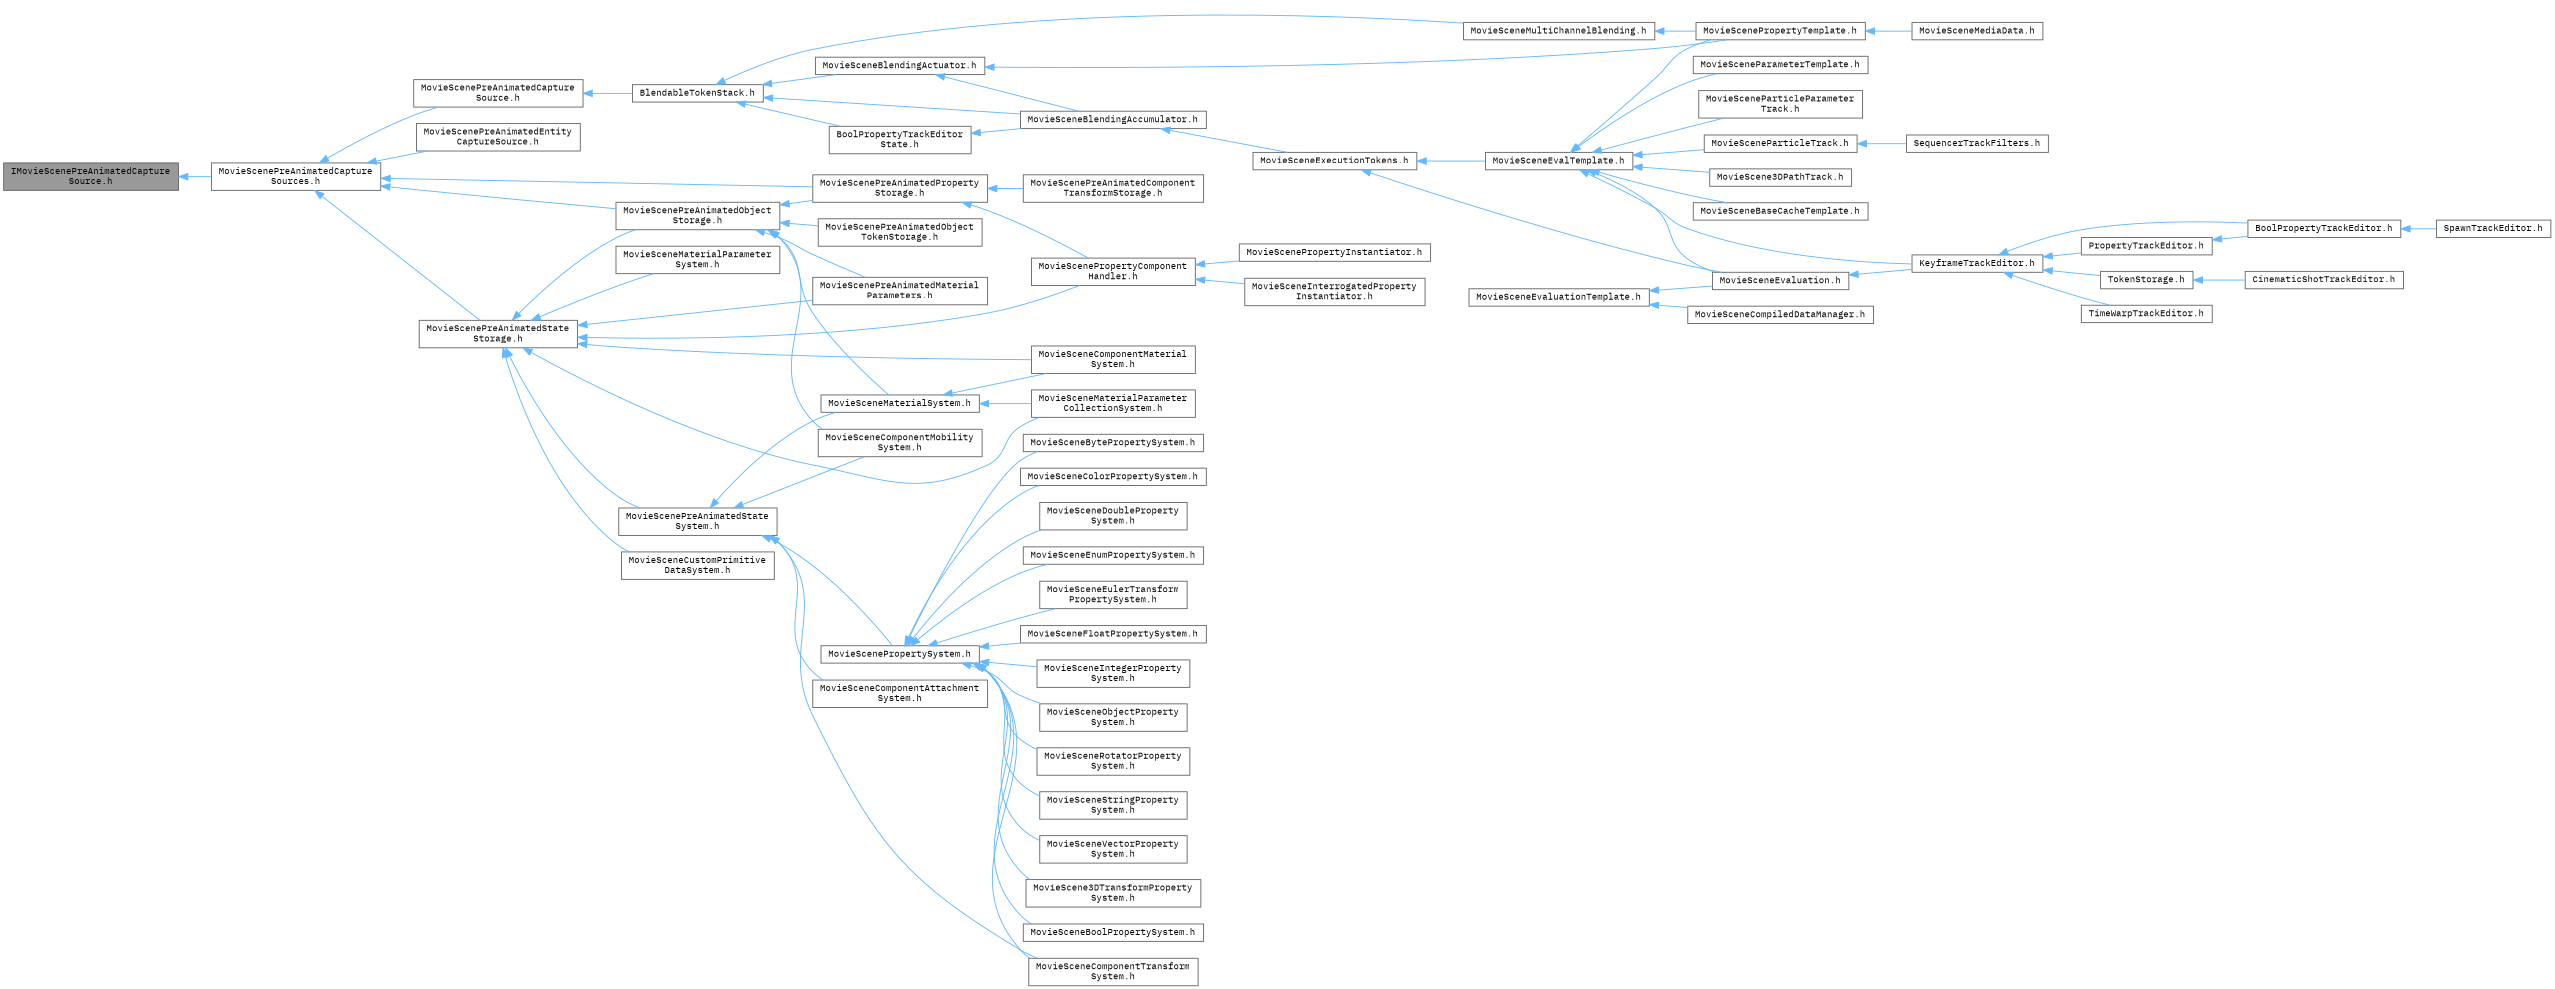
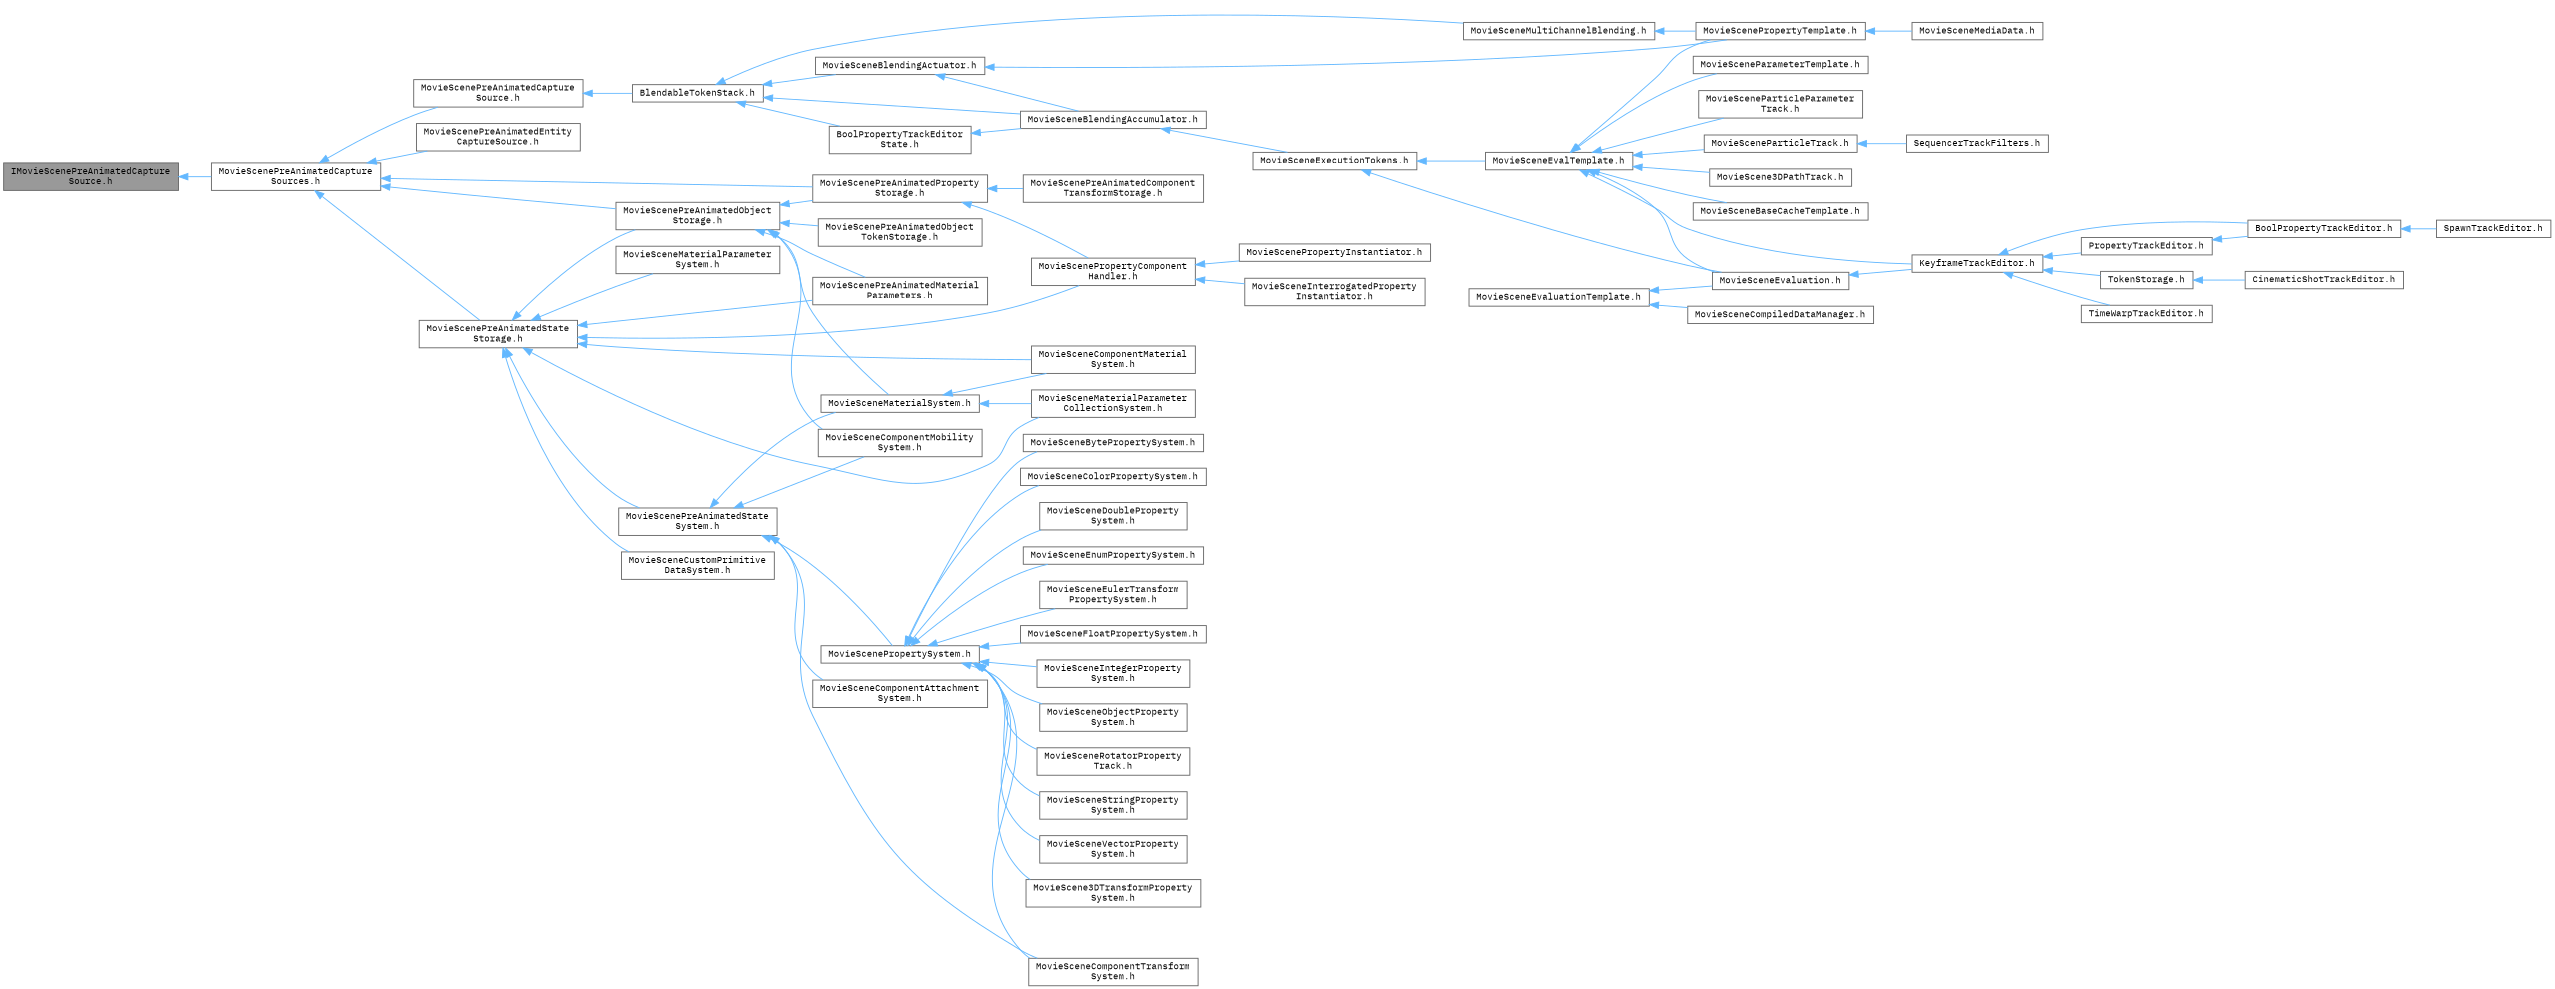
node "MovieSceneRotatorProperty System.h": label "MovieSceneRotatorProperty System.h" -> "MovieSceneRotatorProperty Track.h"
node "MovieSceneBoolPropertySystem.h": removed
